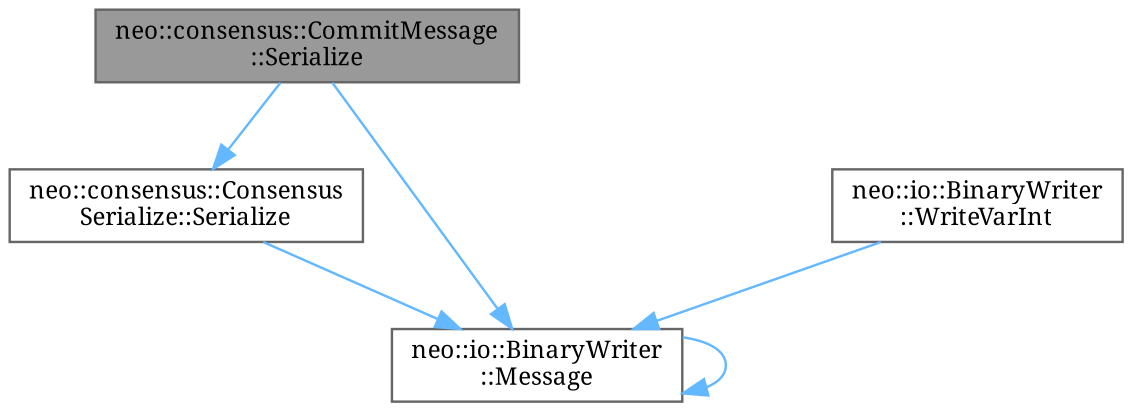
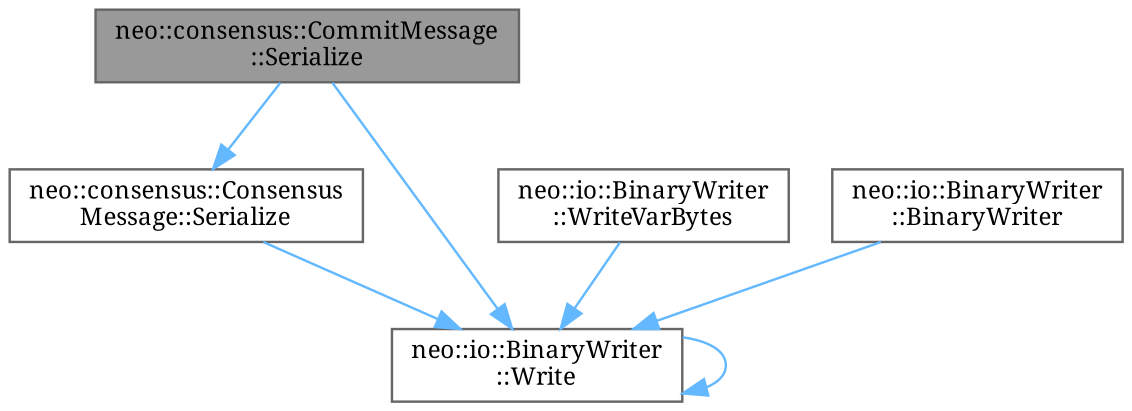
node "neo::consensus::Consensus Serialize::Serialize": label "neo::consensus::Consensus Serialize::Serialize" -> "neo::consensus::Consensus Message::Serialize"
node "neo::io::BinaryWriter ::WriteVarBytes": added
node "neo::io::BinaryWriter ::WriteVarInt": label "neo::io::BinaryWriter ::WriteVarInt" -> "neo::io::BinaryWriter ::BinaryWriter"
node "neo::io::BinaryWriter ::Message": label "neo::io::BinaryWriter ::Message" -> "neo::io::BinaryWriter ::Write"
